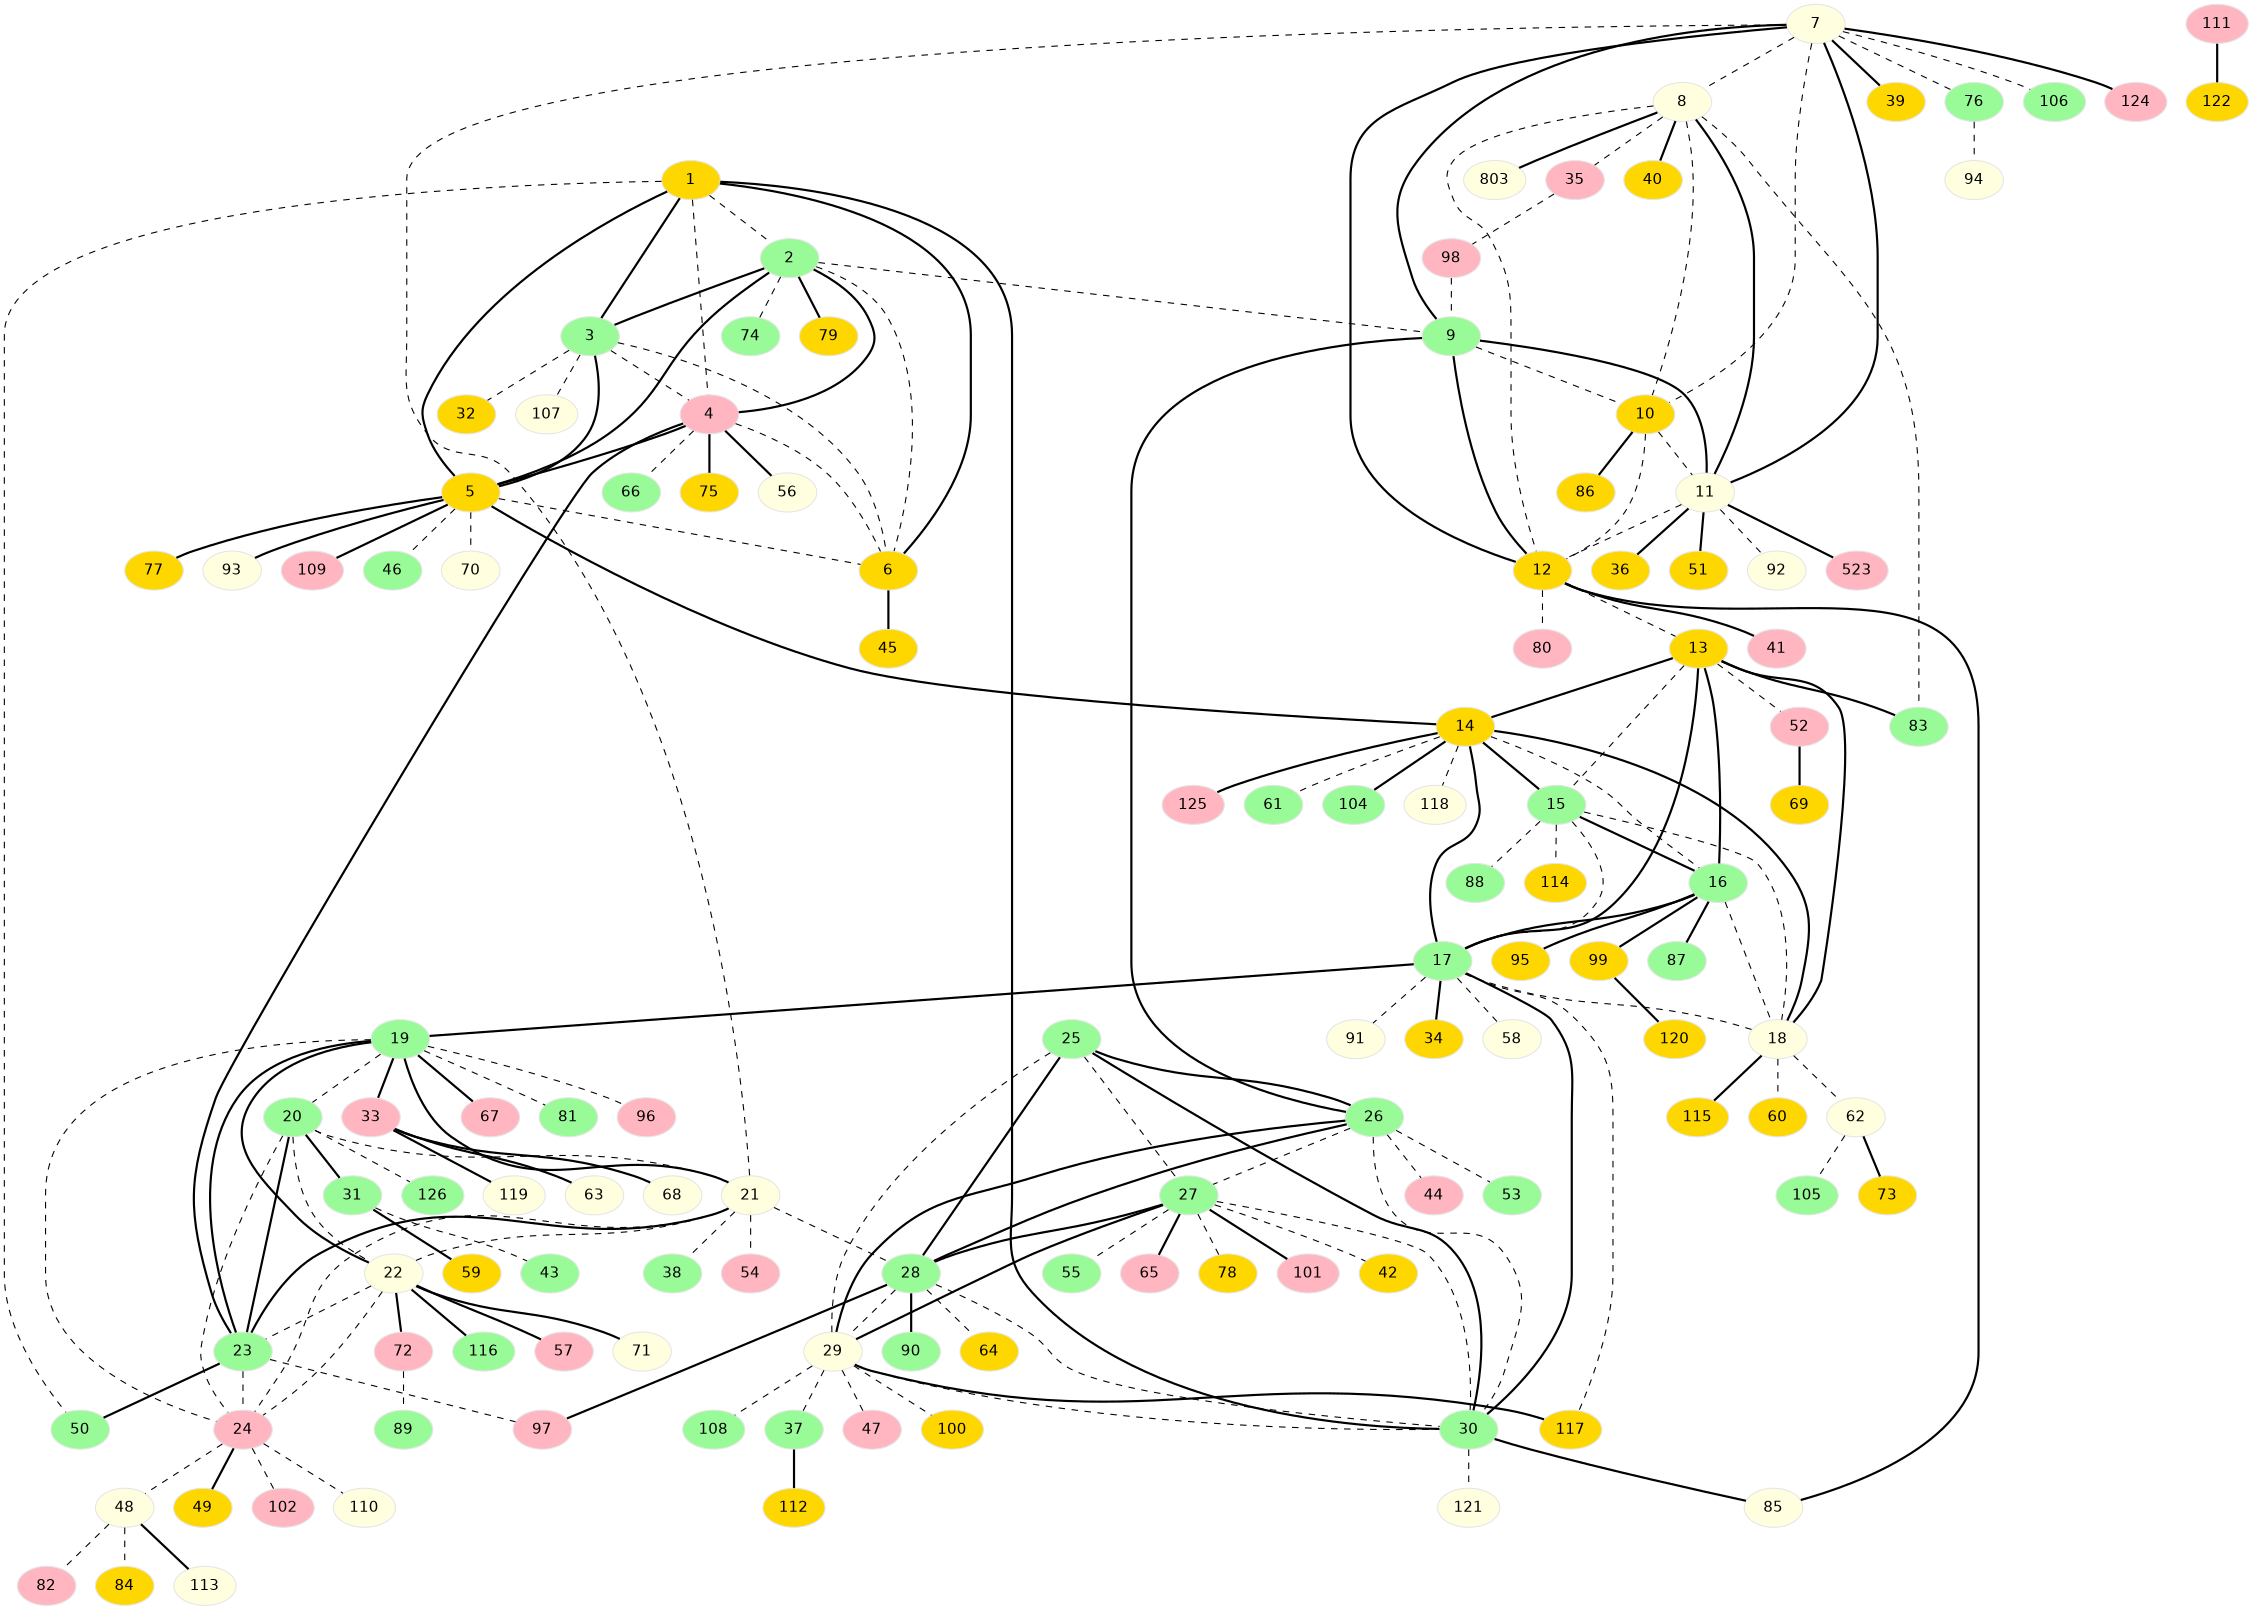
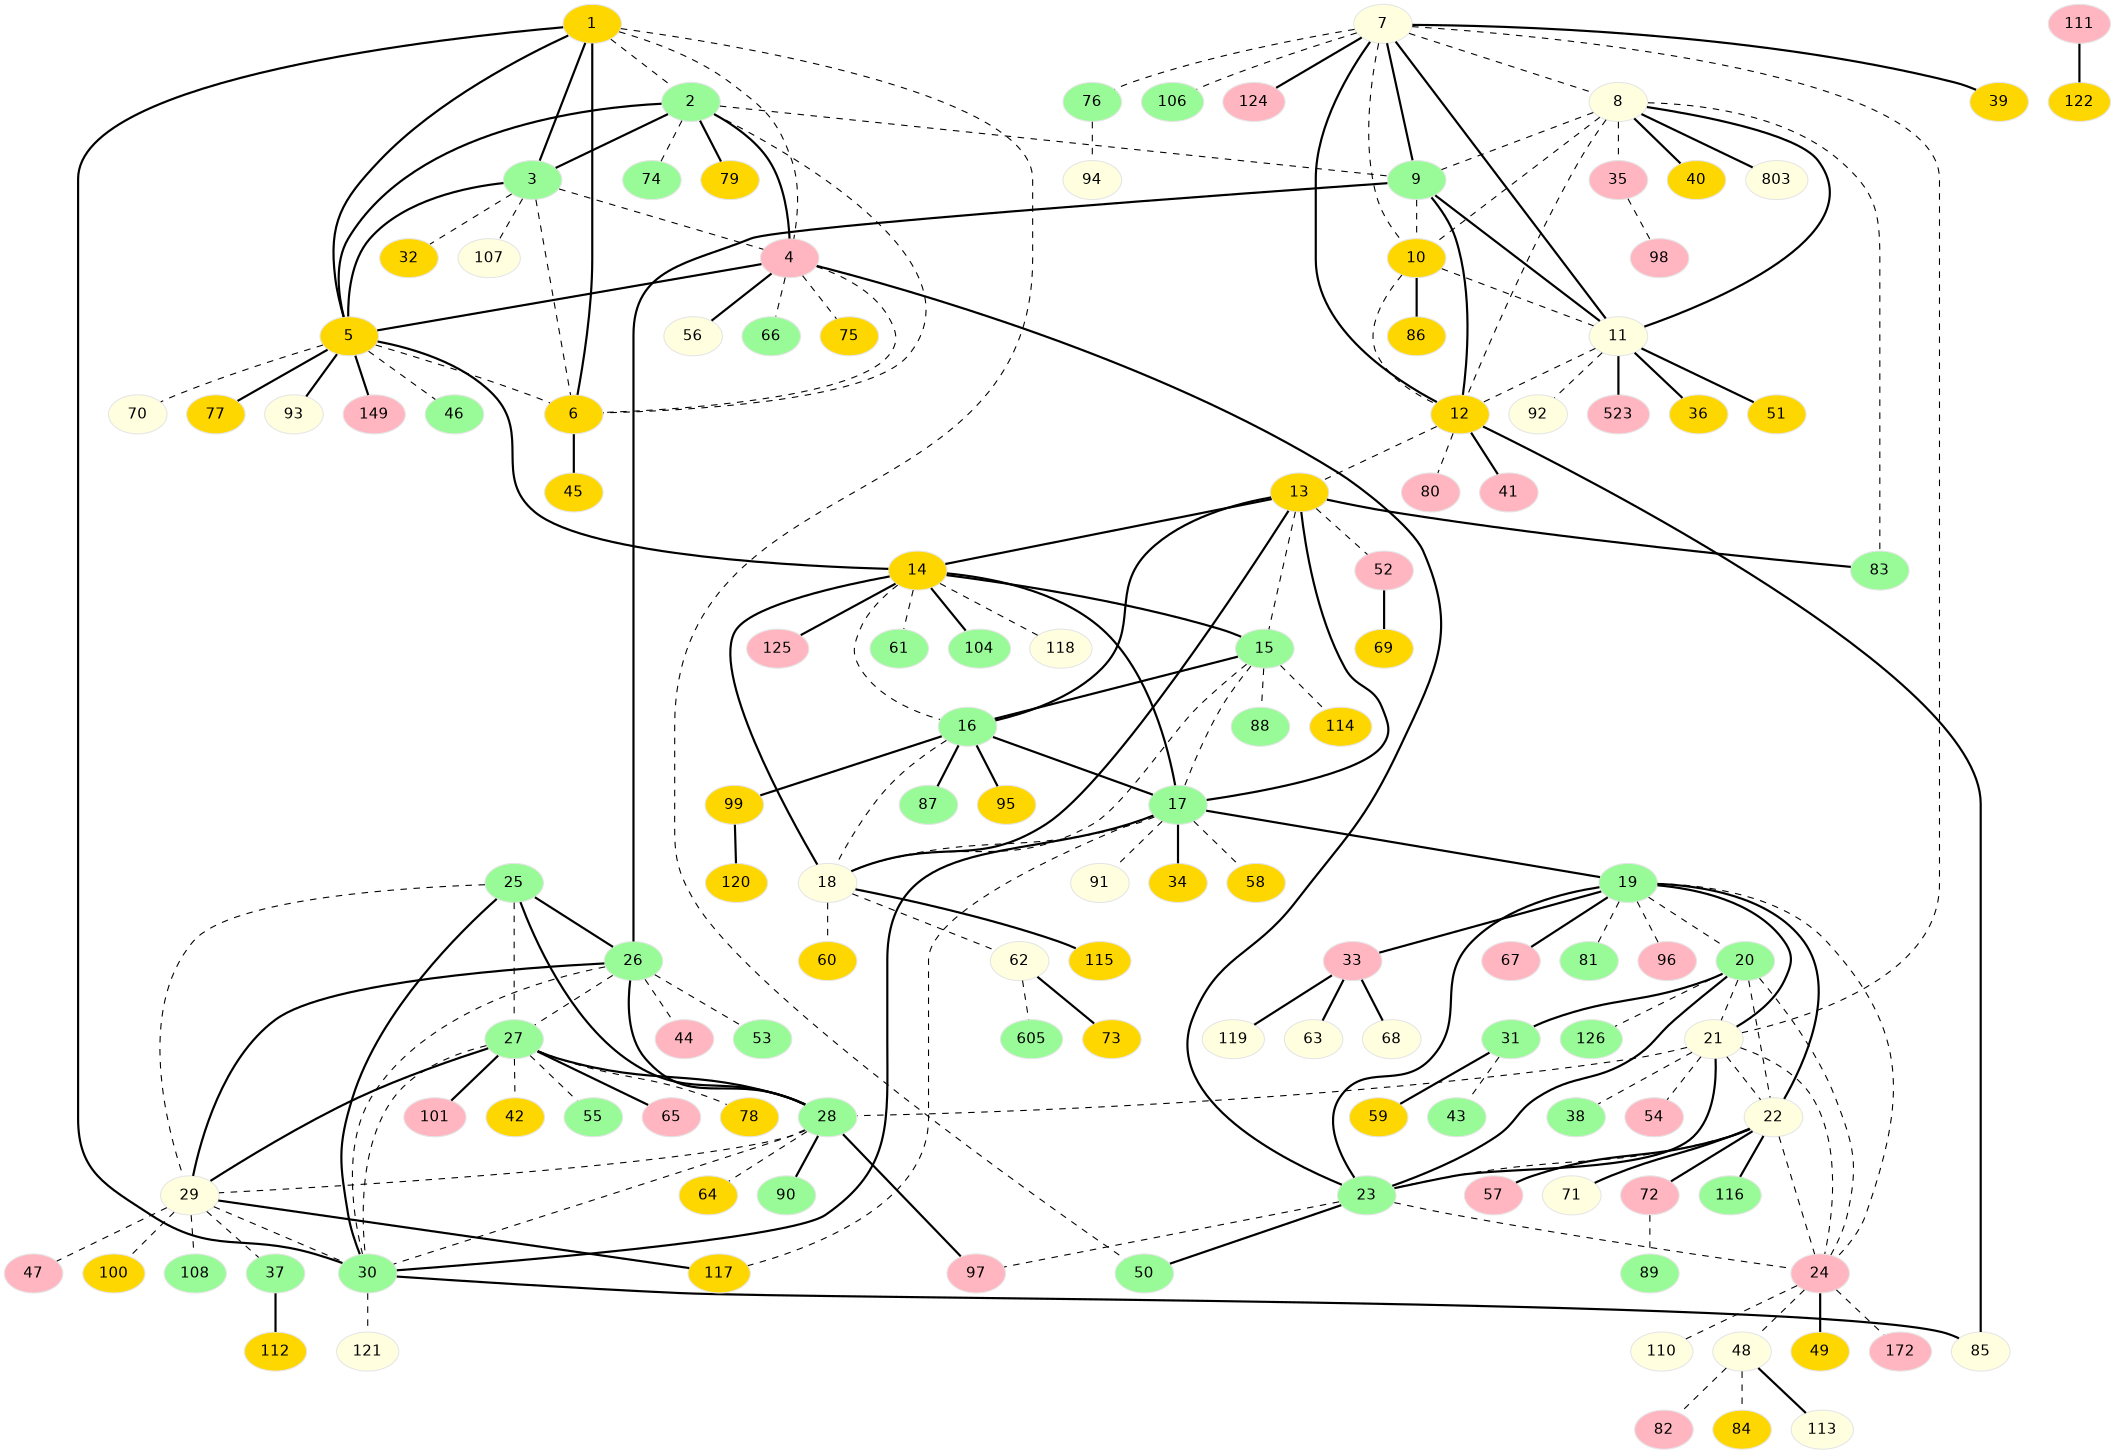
edge "98" -- "9": now "8" -- "9"
edge "4" -- "75": style bold -> dashed
node "109": label "109" -> "149"
node "58": fillcolor lightyellow -> gold
node "105": label "105" -> "605"
node "102": label "102" -> "172"
